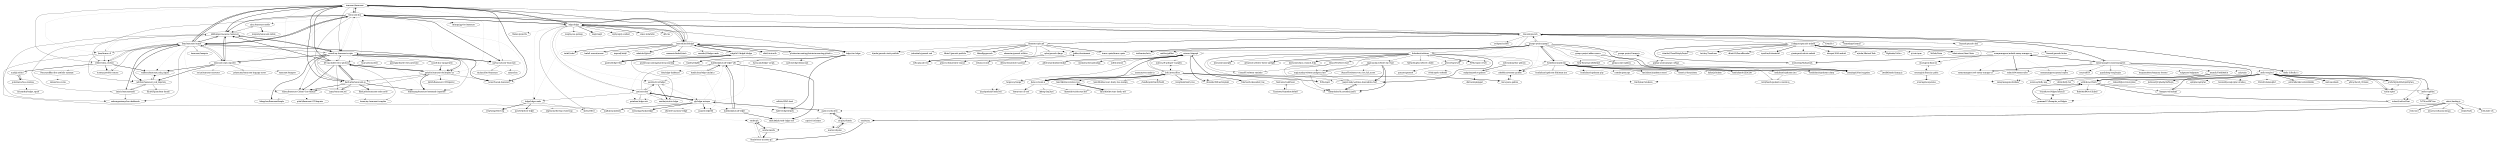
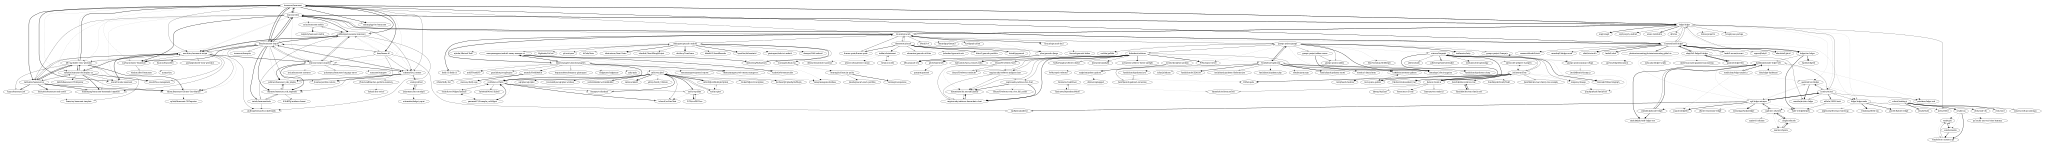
edge "beancount/beancount" -> "jbms/finance-dl": style dotted -> bold
edge "beancount/beancount" -> "nathangrigg/vim-beancount": style dotted -> bold
edge "Gnucash/gnucash" -> "Gnucash/gnucash-docs": style solid -> bold
edge "siddhantgoel/awesome-beancount" -> "beancount/smart_importer": style bold -> solid
edge "sdementen/piecash" -> "hjacobs/gnucash-stock-portfolio": now "mvarnagiris/financius-public" -> "hjacobs/gnucash-stock-portfolio"
edge "deb-sig/double-entry-generator" -> "siddhantgoel/awesome-beancount": removed
edge "fisharebest/webtrees" -> "JustCarmen/justlight": arrowhead tee -> diamond
edge "jbms/finance-dl" -> "beancount/smart_importer": added
edge "zsxsoft/fava-management" -> "mckelvin/beancount-boilerplate-cn": reversed
edge "beancount/smart_importer" -> "redstreet/fava_investor": added
edge "magicsunday/webtrees-fan-chart" -> "magicsunday/webtrees-pedigree-chart": removed
node "into/andOTP": label "into/andOTP" -> "andOTP/andOTP"
node "keepassxreboot/keepassxc-browser": label "keepassxreboot/keepassxc-browser" -> "keepassxreboot/keepassxc-ginatrapani"
edge "Yakubovich/descendant_tree" -> "rstacruz/kingraph": reversed
edge "joaonuno/tree-model-js" -> "fperucic/treant-js": reversed
node "trongthanh/family-tree": removed
node "OlivierJG/botansqlite3": removed
edge "cantino/reckon" -> "rolfschr/GSWL-book": added
node "lidongchao/BeancountSample": removed
edge "skeeto/elfeed" -> "wesabe/pfc": now "wesabe/ssu" -> "wesabe/pfc"
node "pa7/multi-user-real-time-heatmap": added
